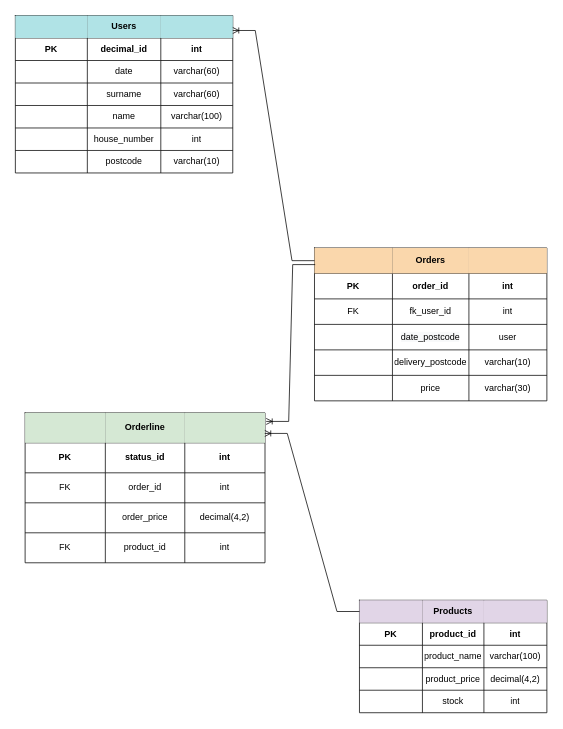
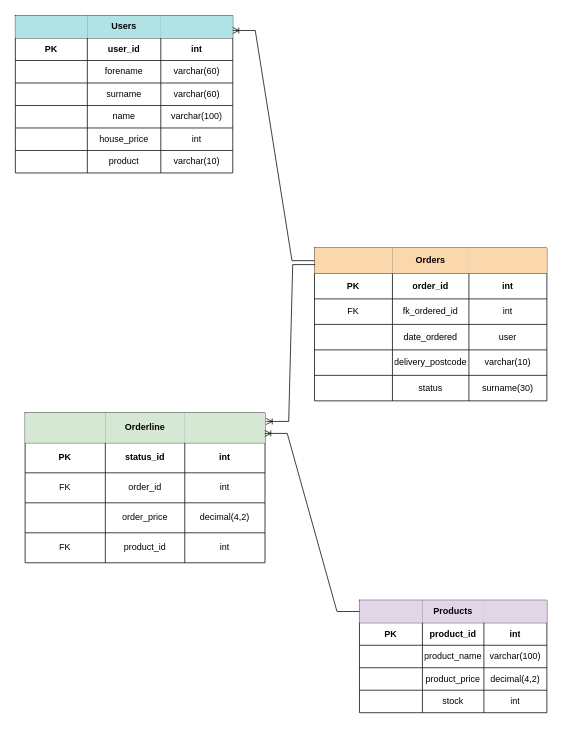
node "decimal_id": label "decimal_id" -> "user_id"
node "date": label "date" -> "forename"
node "house_number": label "house_number" -> "house_price"
node "postcode": label "postcode" -> "product"
node "fk_user_id": label "fk_user_id" -> "fk_ordered_id"
node "date_postcode": label "date_postcode" -> "date_ordered"
node "price": label "price" -> "status"
node "varchar(30)": label "varchar(30)" -> "surname(30)"
